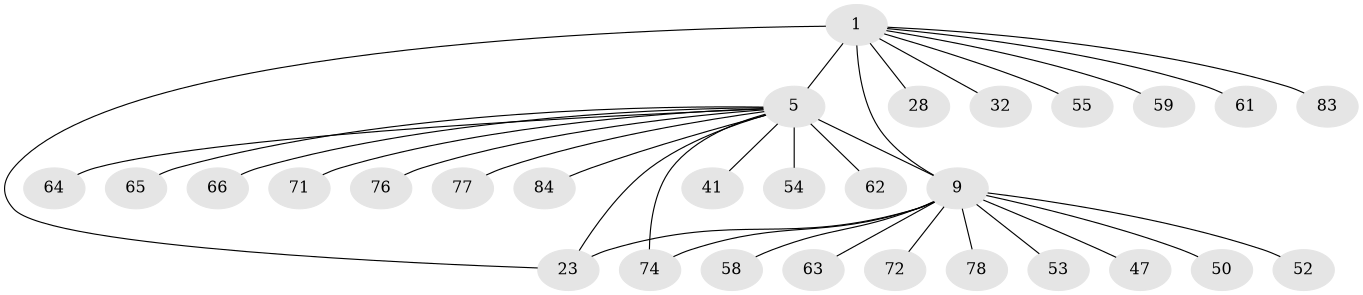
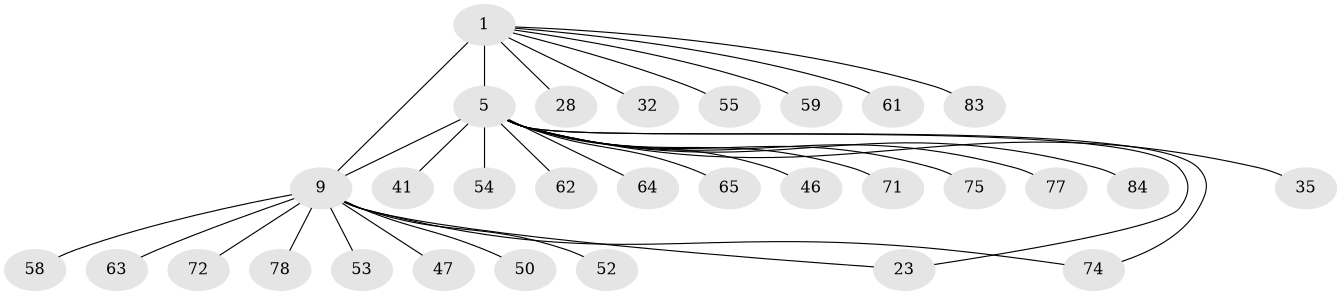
edge "1" -- "23": removed
node "66": label "66" -> "46"
node "76": label "76" -> "75"
node "35": added
